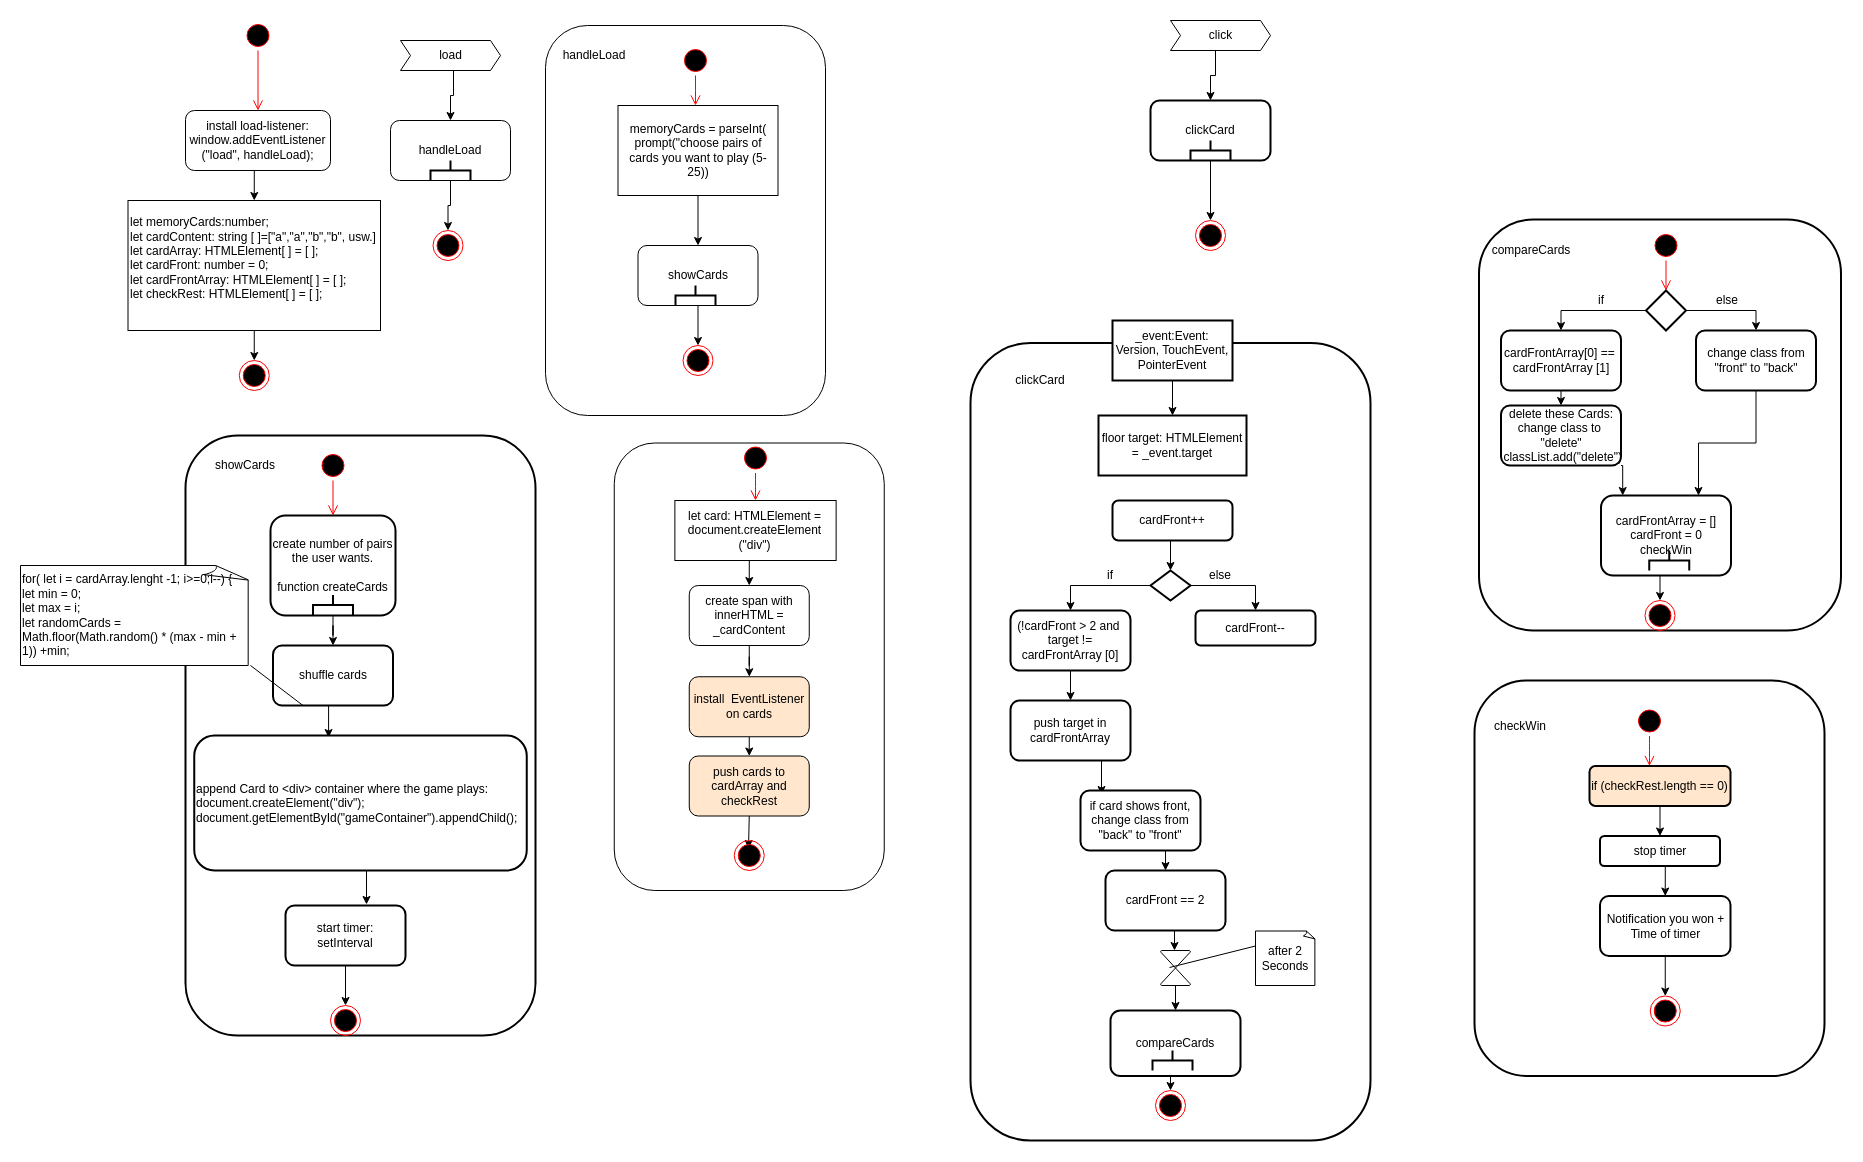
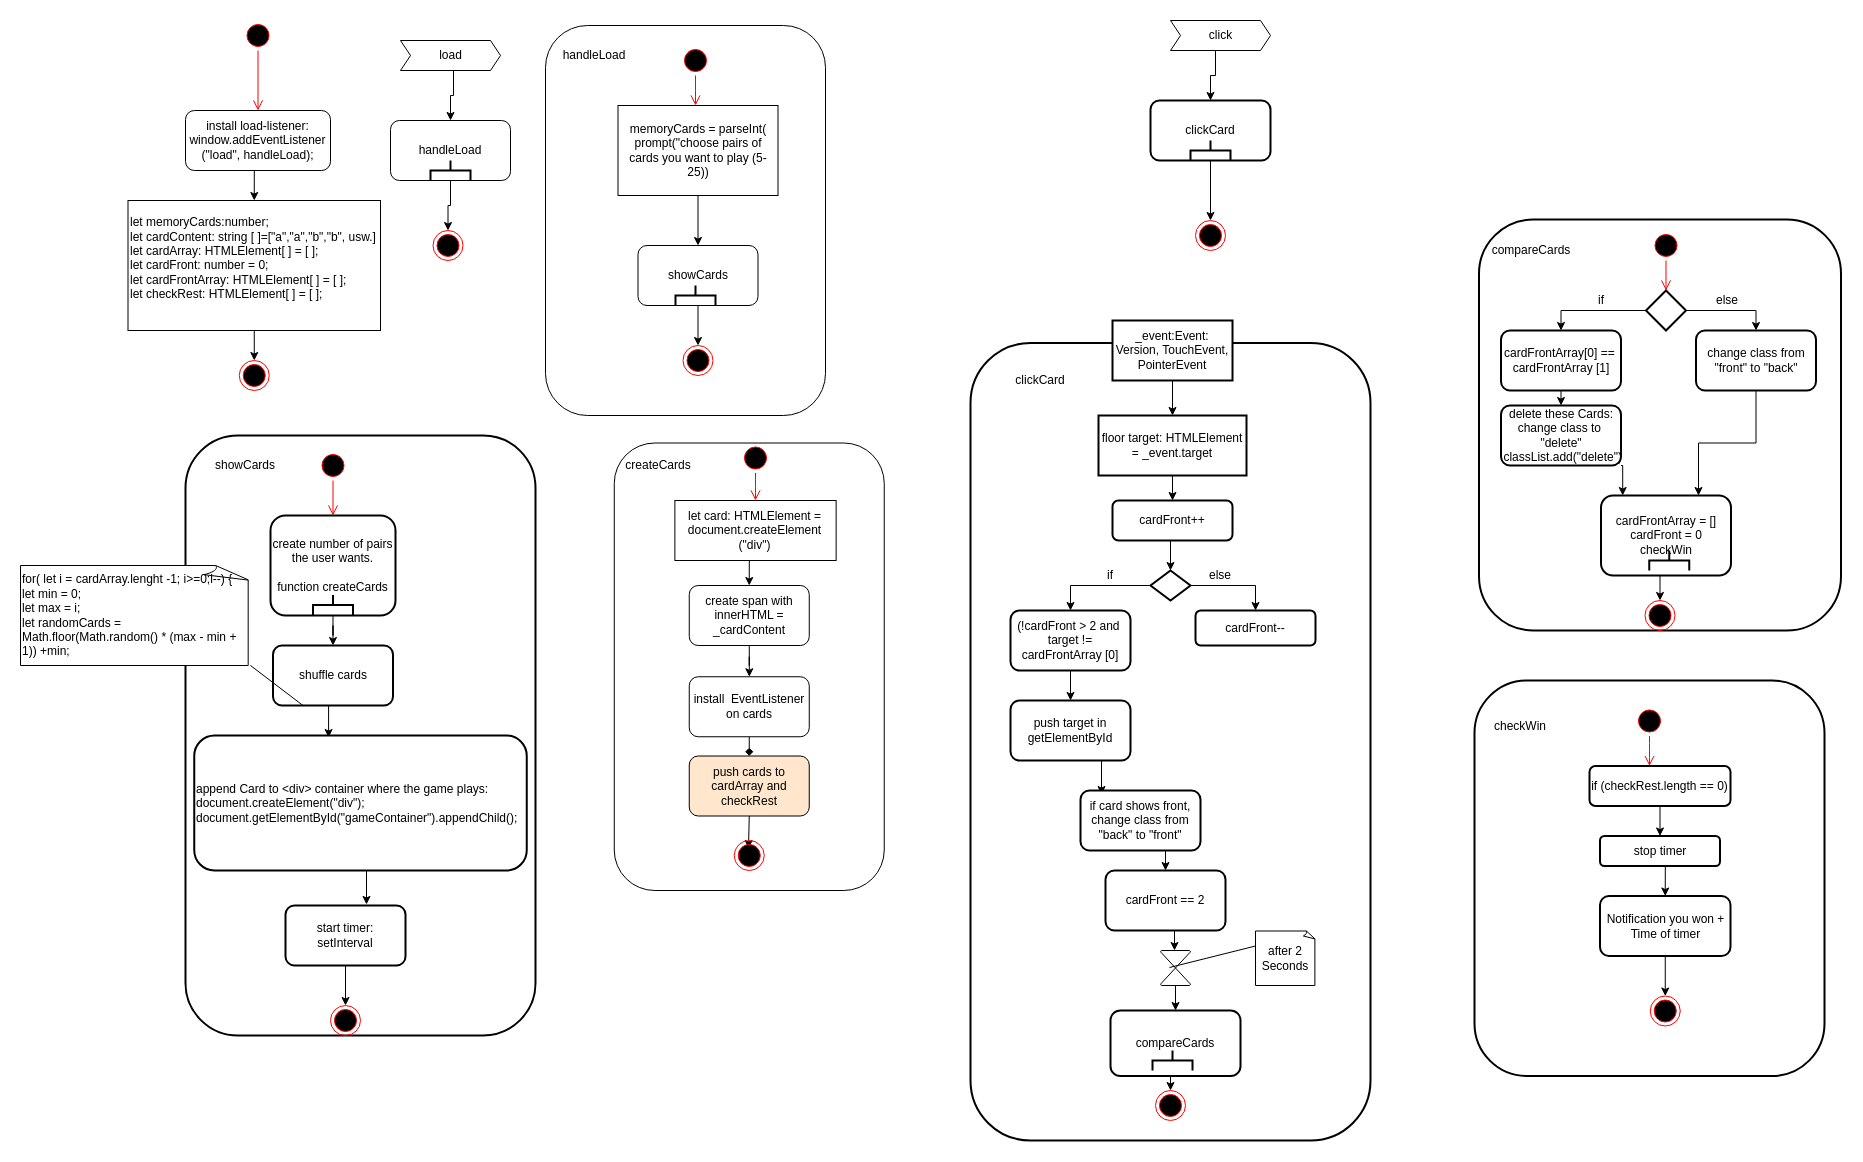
node "createCards": added
edge "floor target: HTMLElement = _event.target" -> "cardFront++": added
node "install EventListener on cards": fillcolor #ffe6cc -> #ffffff
node "push target in cardFrontArray": label "push target in cardFrontArray" -> "push target in getElementById"
edge "install EventListener on cards" -> "push cards to cardArray and checkRest": arrowhead classic -> diamond
node "if (checkRest.length == 0)": fillcolor #ffe6cc -> #ffffff
